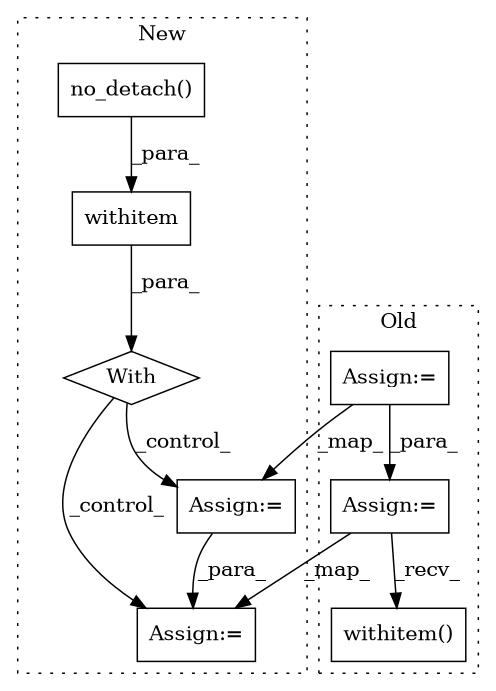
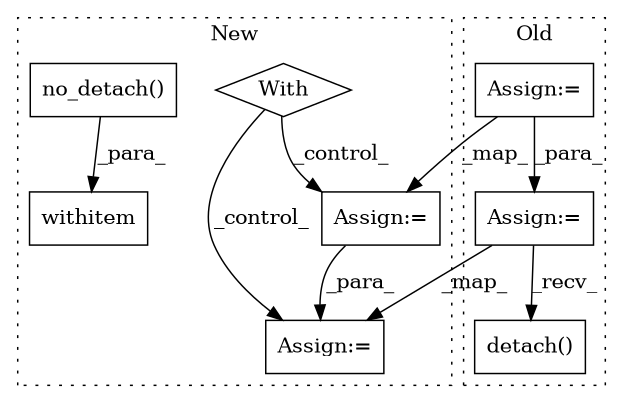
edge "withitem" -> "With": removed, label "_para_"
node "withitem()": label "withitem()" -> "detach()"
